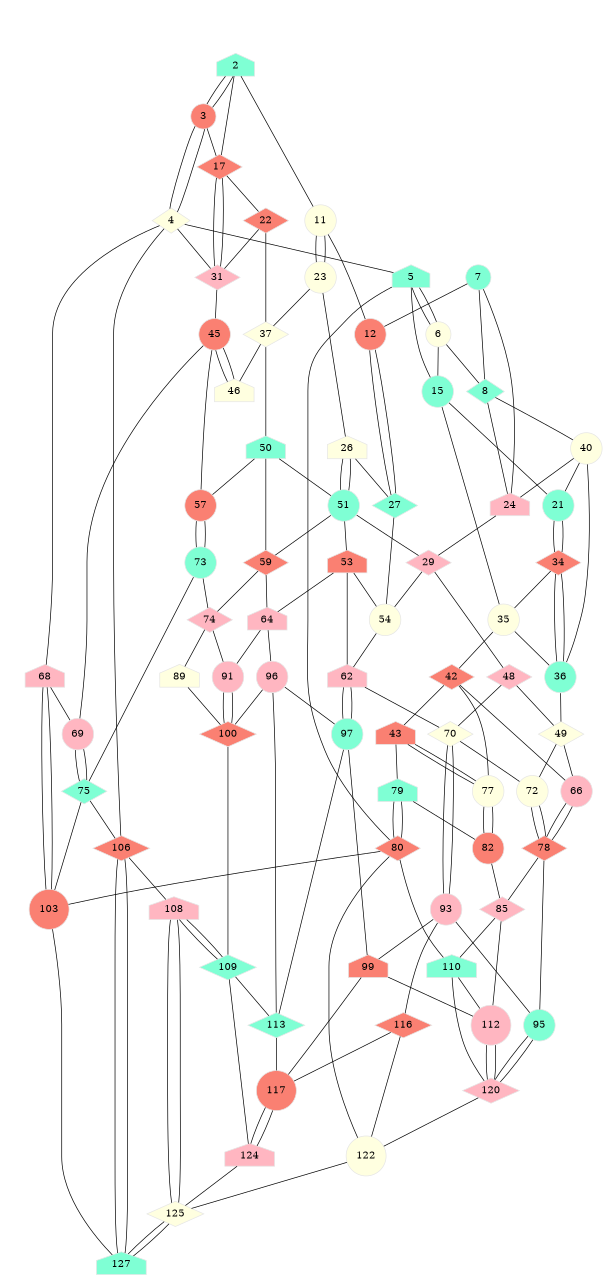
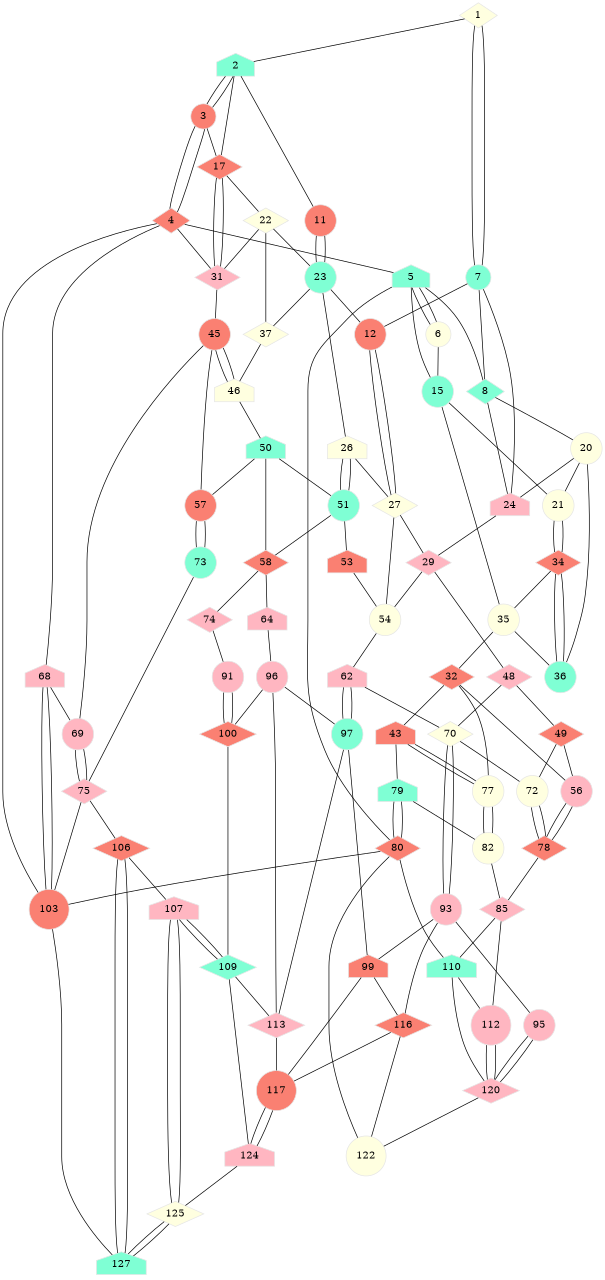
node "1": added
node "4": fillcolor lightyellow -> salmon
node "22": fillcolor salmon -> lightyellow
node "11": fillcolor lightyellow -> salmon
edge "22" -- "23": added
edge "11" -- "12": now "23" -- "12"
node "23": fillcolor lightyellow -> aquamarine
edge "6" -- "8": now "5" -- "8"
edge "37" -- "50": now "46" -- "50"
node "40": label "40" -> "20"
node "27": fillcolor aquamarine -> lightyellow
node "21": fillcolor aquamarine -> lightyellow
edge "4" -- "106": now "4" -- "103"
edge "51" -- "29": now "27" -- "29"
node "59": label "59" -> "58"
edge "73" -- "74": removed
edge "53" -- "64": removed
edge "53" -- "62": removed
edge "64" -- "91": removed
node "89": removed
node "42": label "42" -> "32"
edge "36" -- "49": removed
node "49": fillcolor lightyellow -> salmon
node "75": fillcolor aquamarine -> lightpink
node "66": label "66" -> "56"
node "82": fillcolor salmon -> lightyellow
node "108": label "108" -> "107"
edge "78" -- "95": removed
edge "99" -- "112": now "99" -- "116"
node "113": fillcolor aquamarine -> lightpink
node "95": fillcolor aquamarine -> lightpink
edge "122" -- "125": removed
